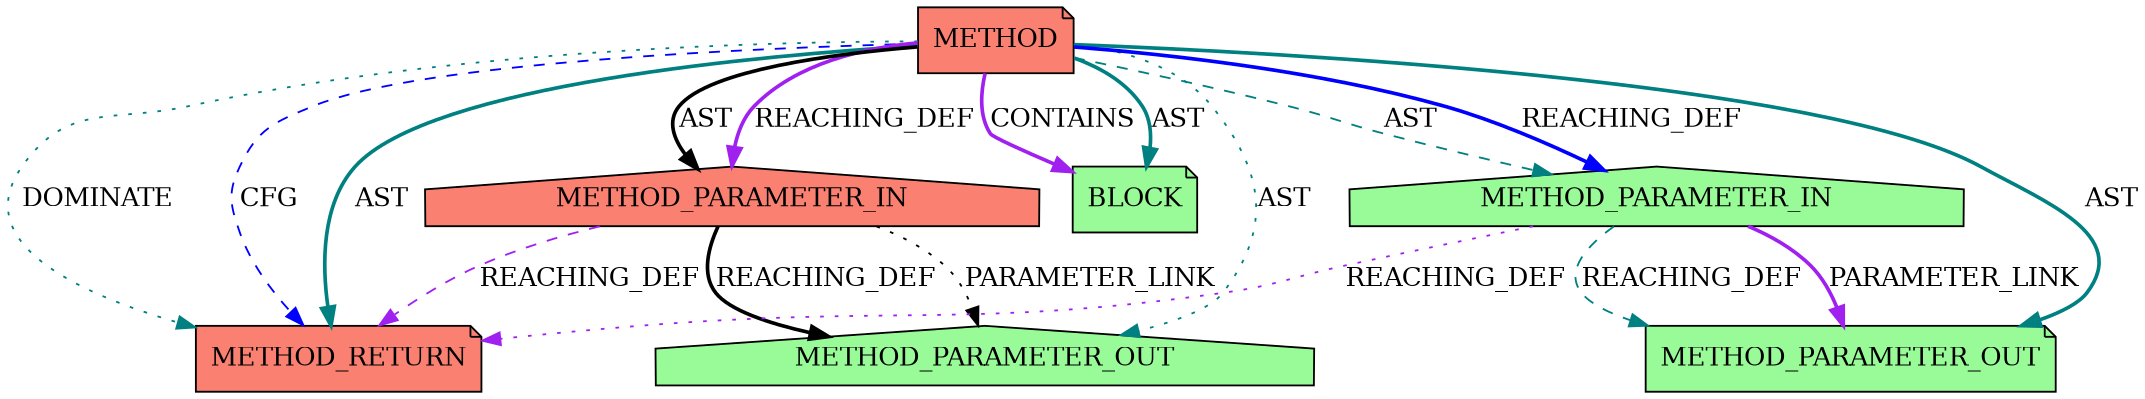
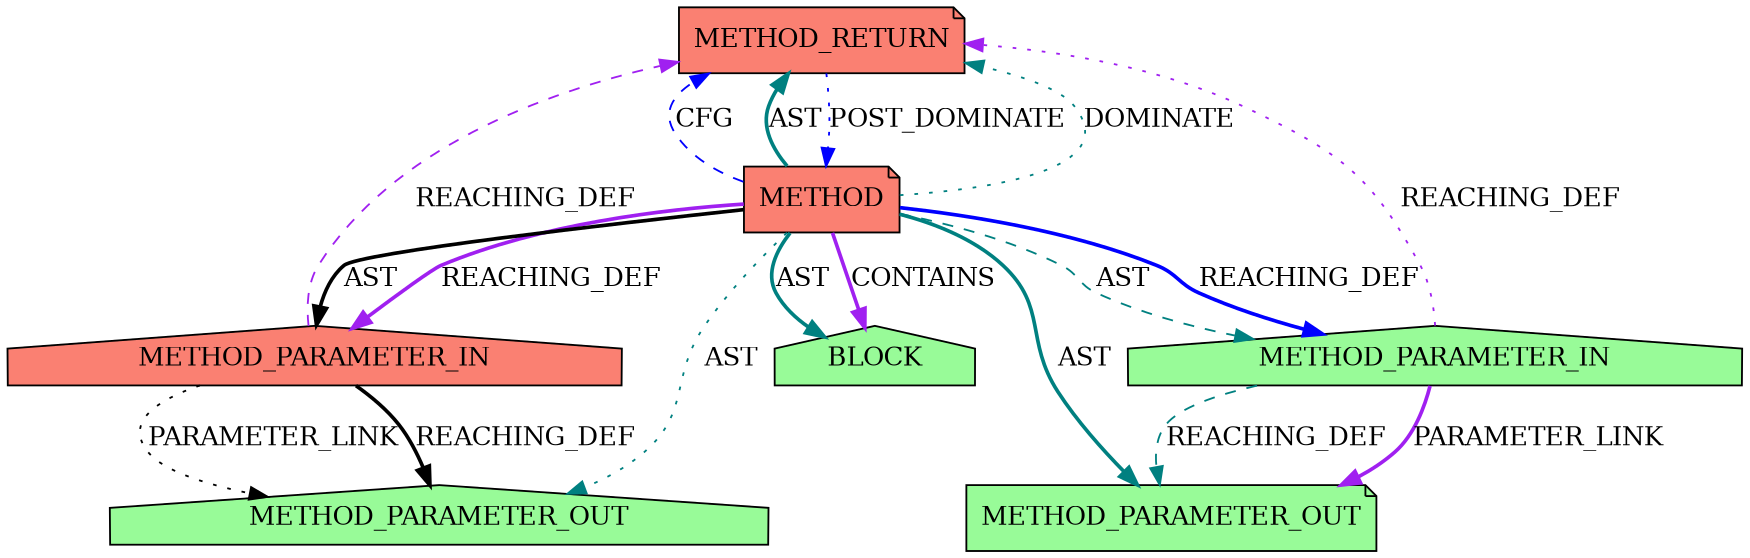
edge "METHOD_RETURN" -> "METHOD": added, label "POST_DOMINATE"
node "BLOCK": shape note -> house
